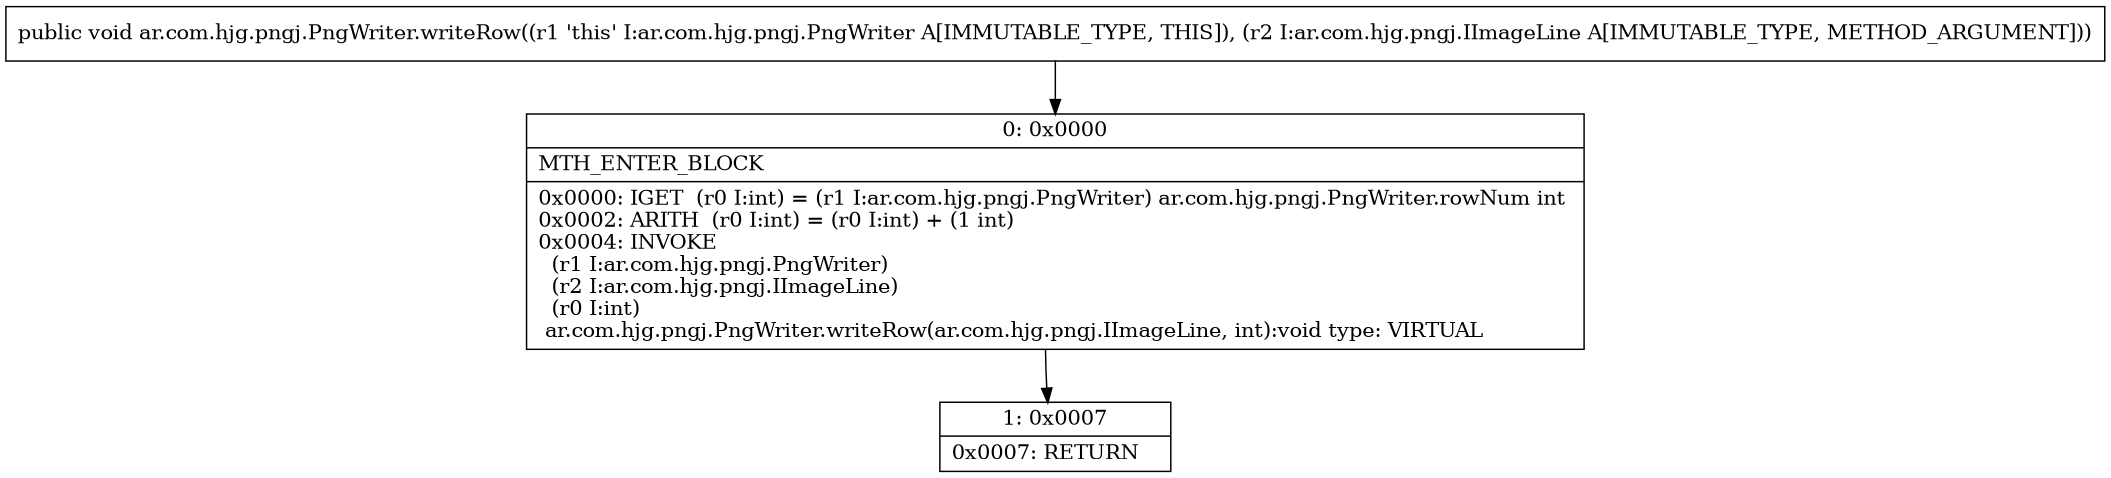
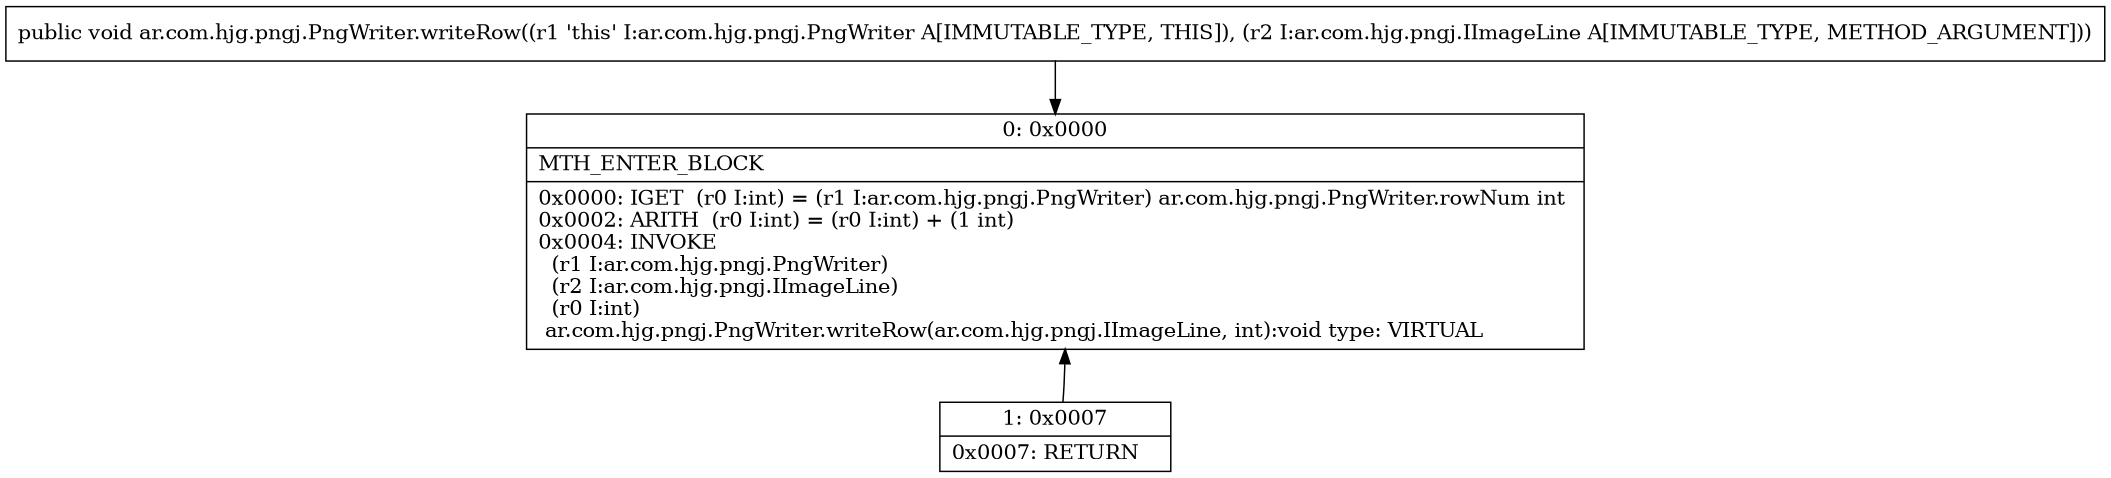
edge "0: 0x0000" -> "1: 0x0007": reversed
